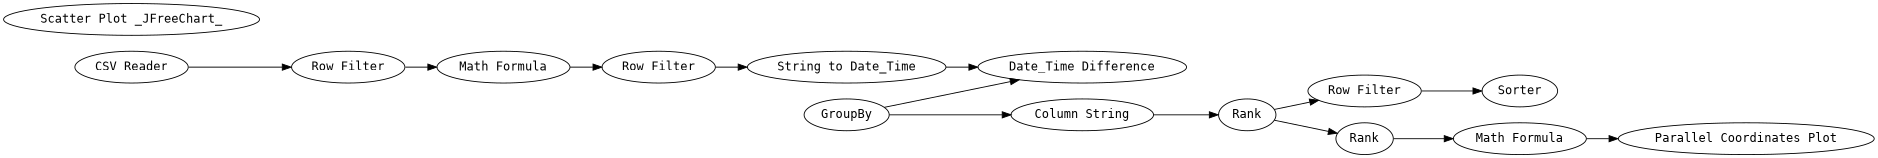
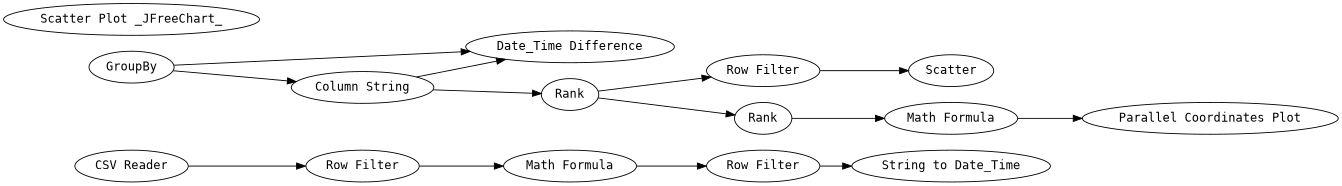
edge "String to Date_Time" -> "Date_Time Difference": now "Column String" -> "Date_Time Difference"
node "Sorter": label "Sorter" -> "Scatter"
